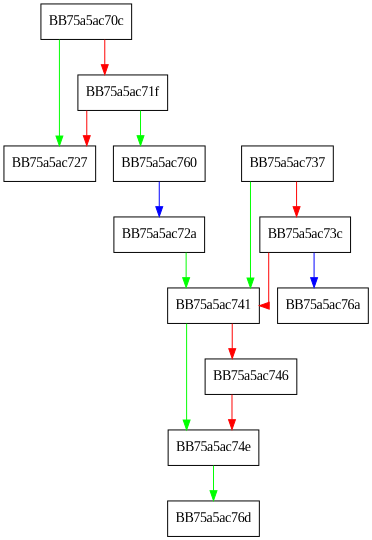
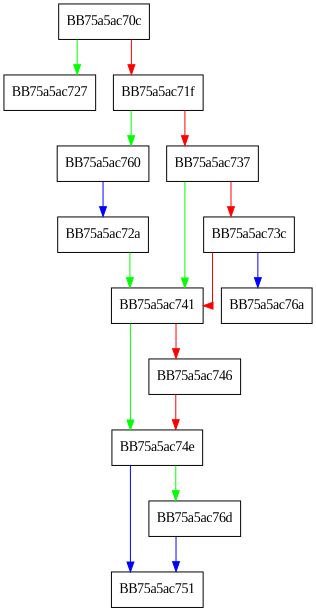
edge "BB75a5ac71f" -> "BB75a5ac727": now "BB75a5ac71f" -> "BB75a5ac737"
node "BB75a5ac751": added
